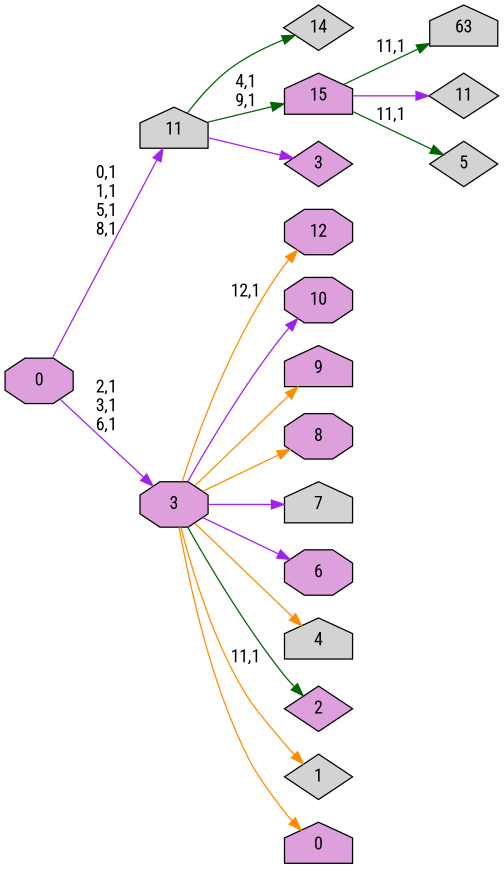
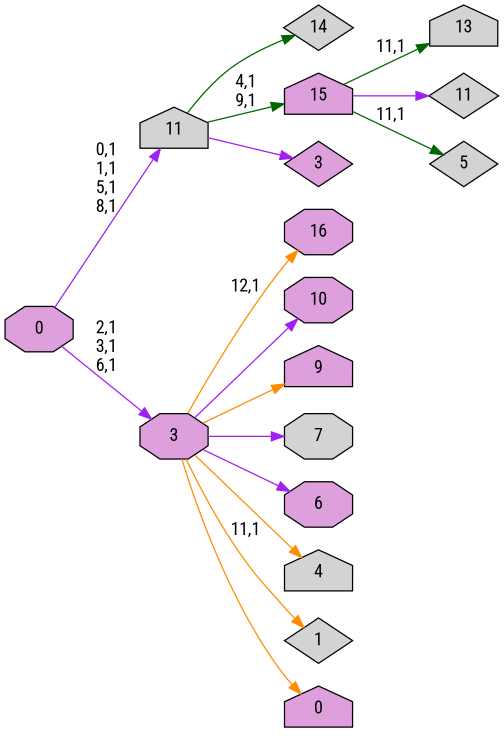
node "63": label "63" -> "13"
node "12": label "12" -> "16"
node "8": removed
node "7": shape house -> octagon
node "2": removed
